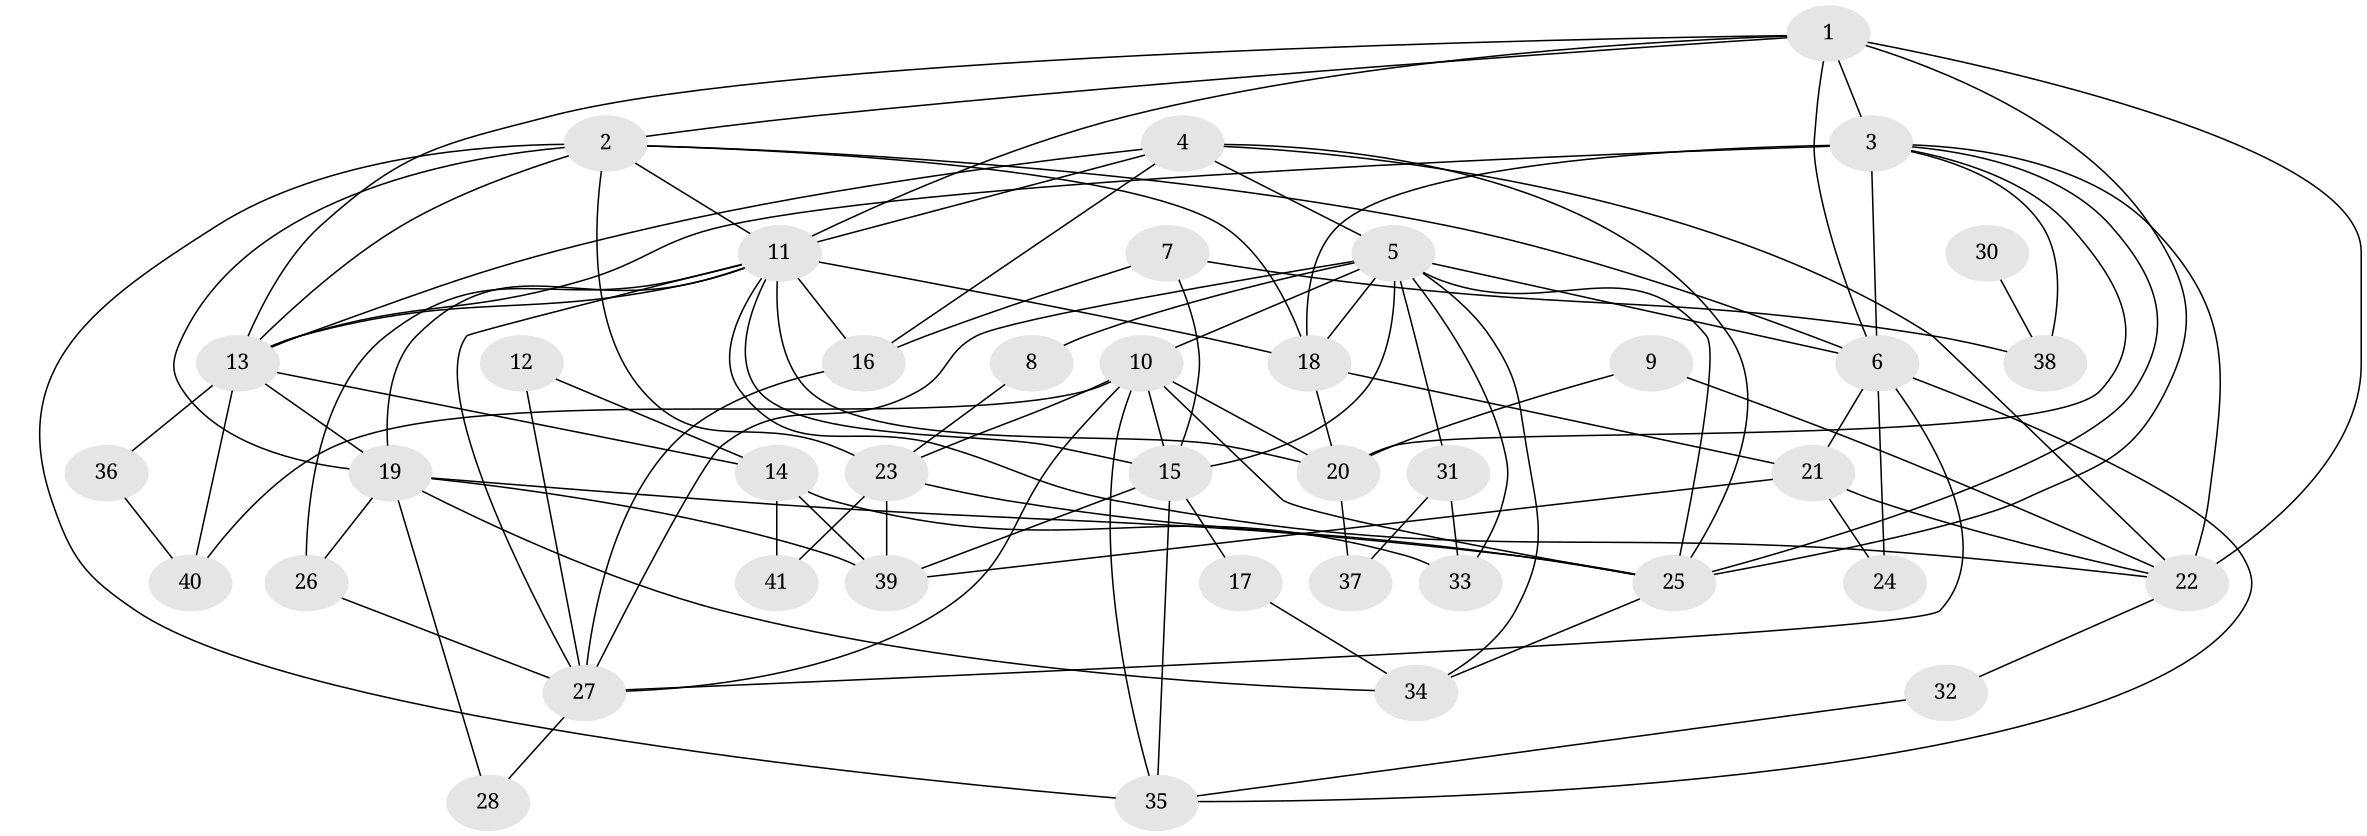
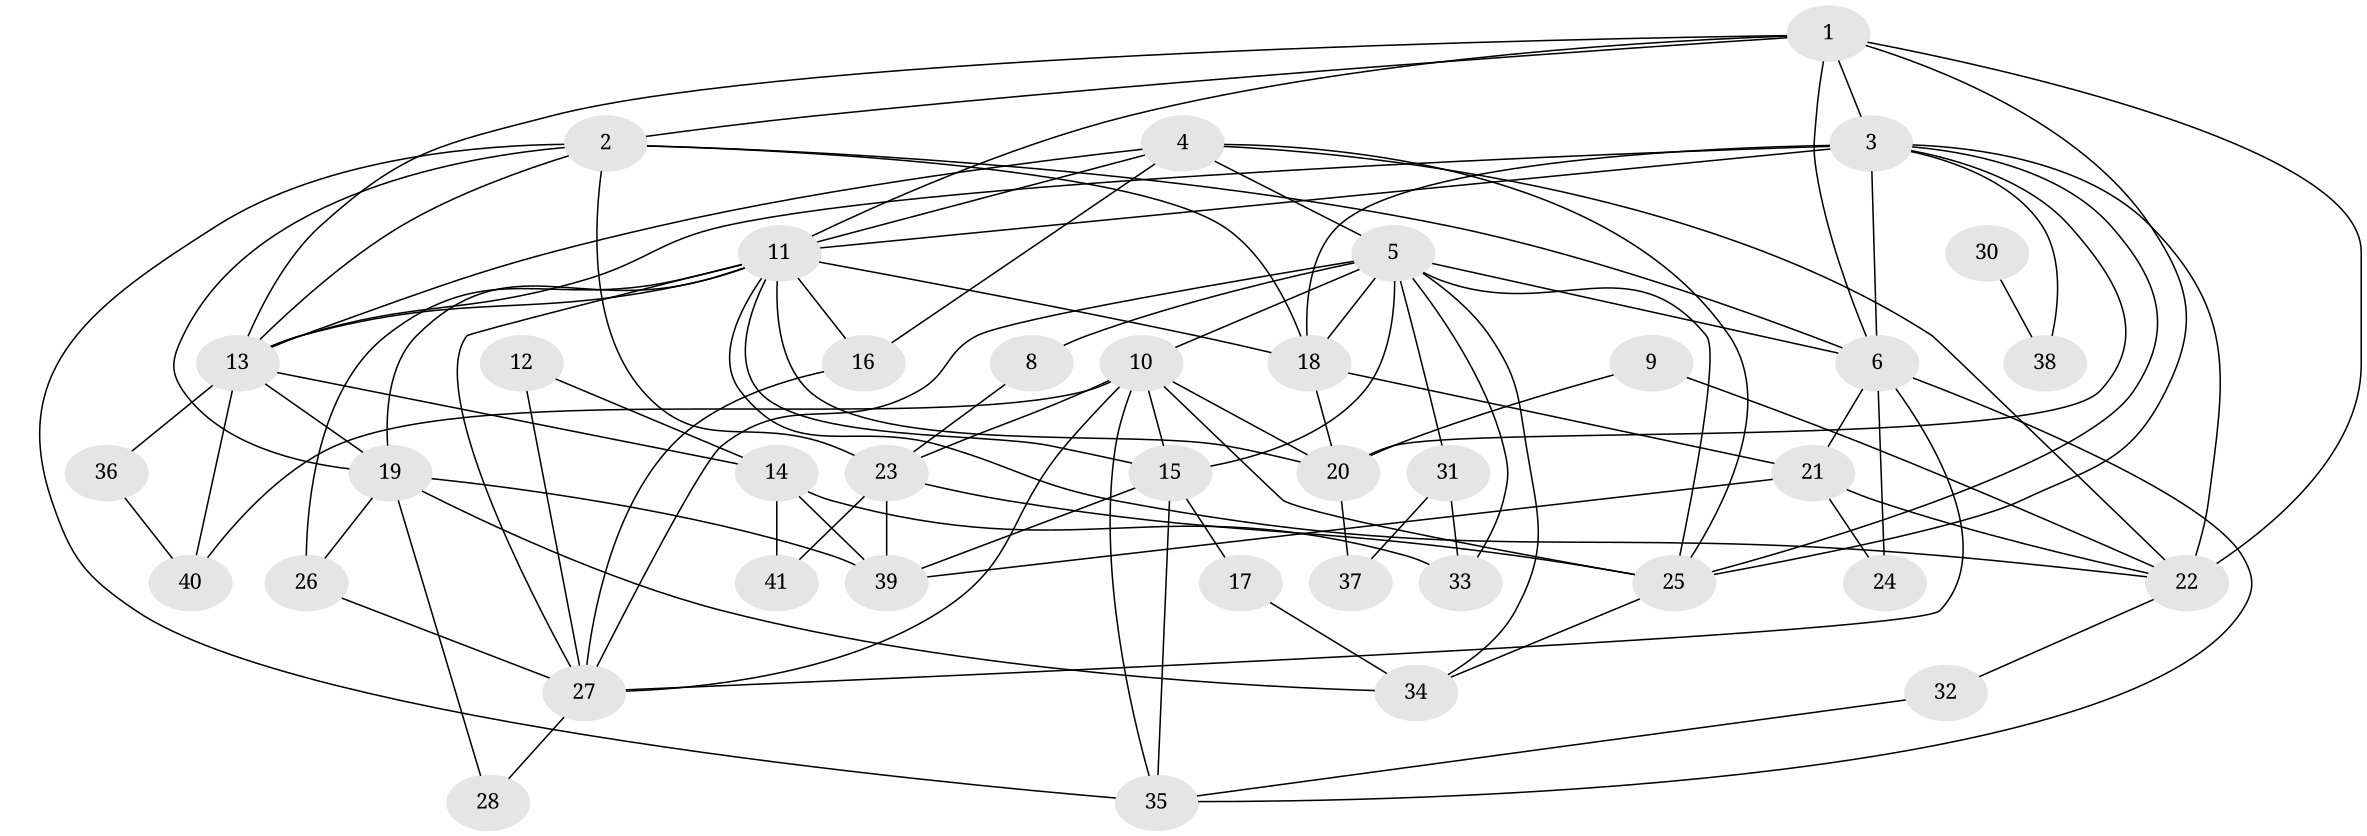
edge "2" -- "11": now "3" -- "11"
node "7": removed
edge "19" -- "25": removed
